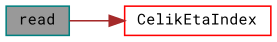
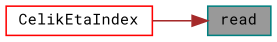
edge "read" -> "CelikEtaIndex": reversed
